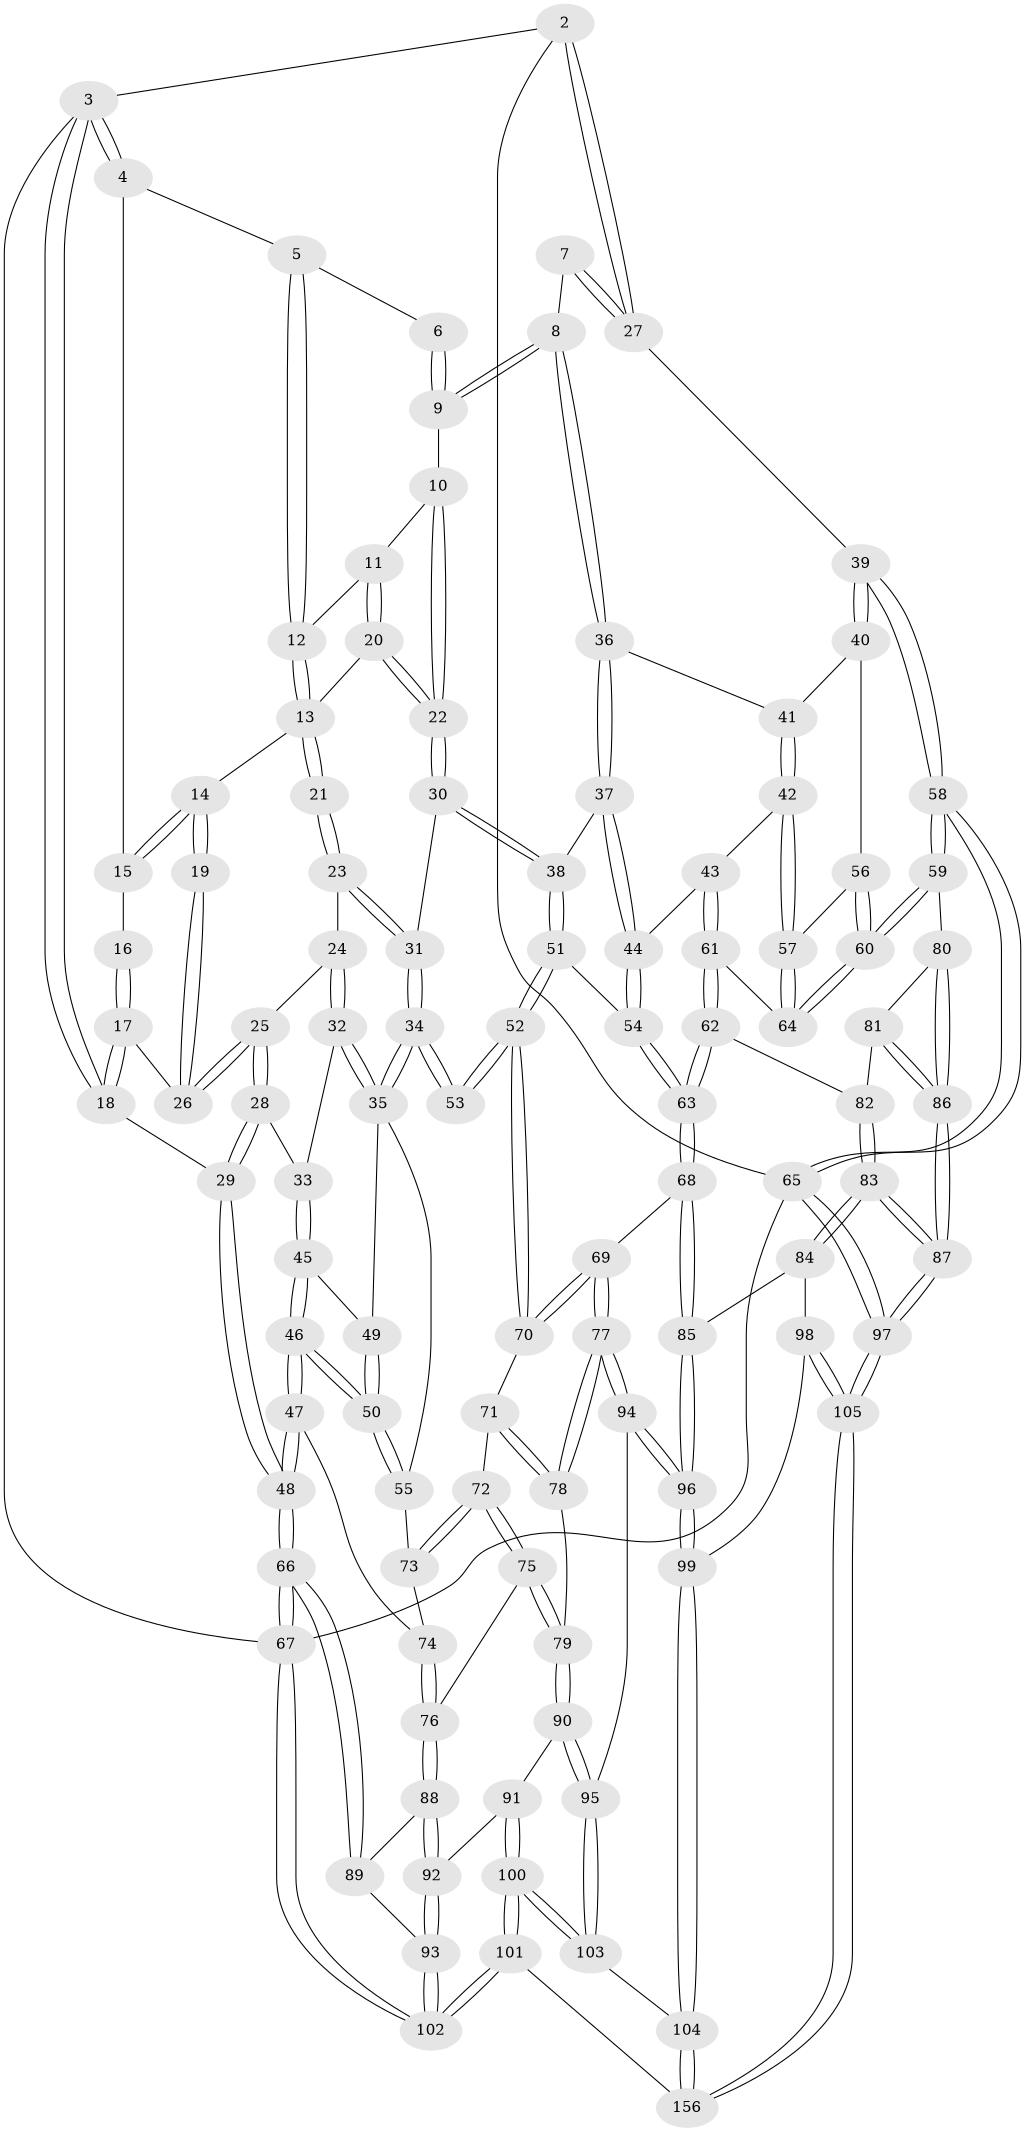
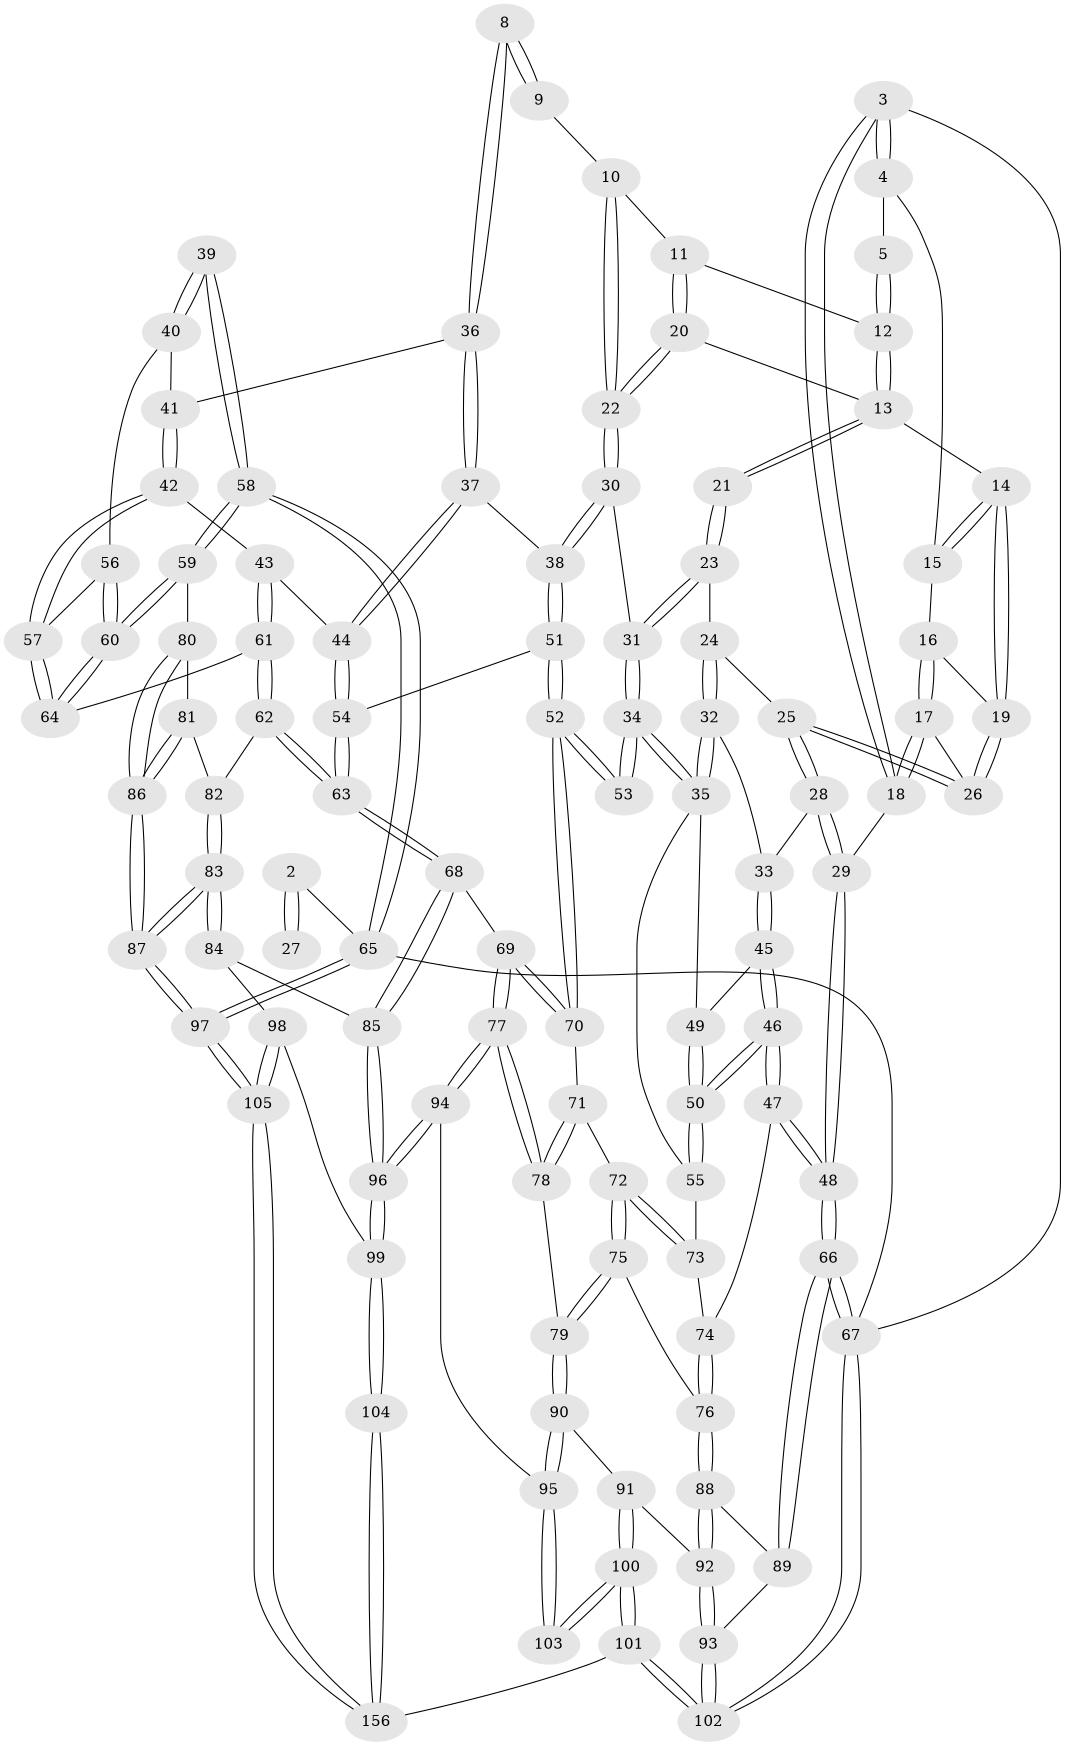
edge "2" -- "3": removed
node "7": removed
node "6": removed
edge "27" -- "39": removed
edge "16" -- "19": added
edge "103" -- "104": removed
